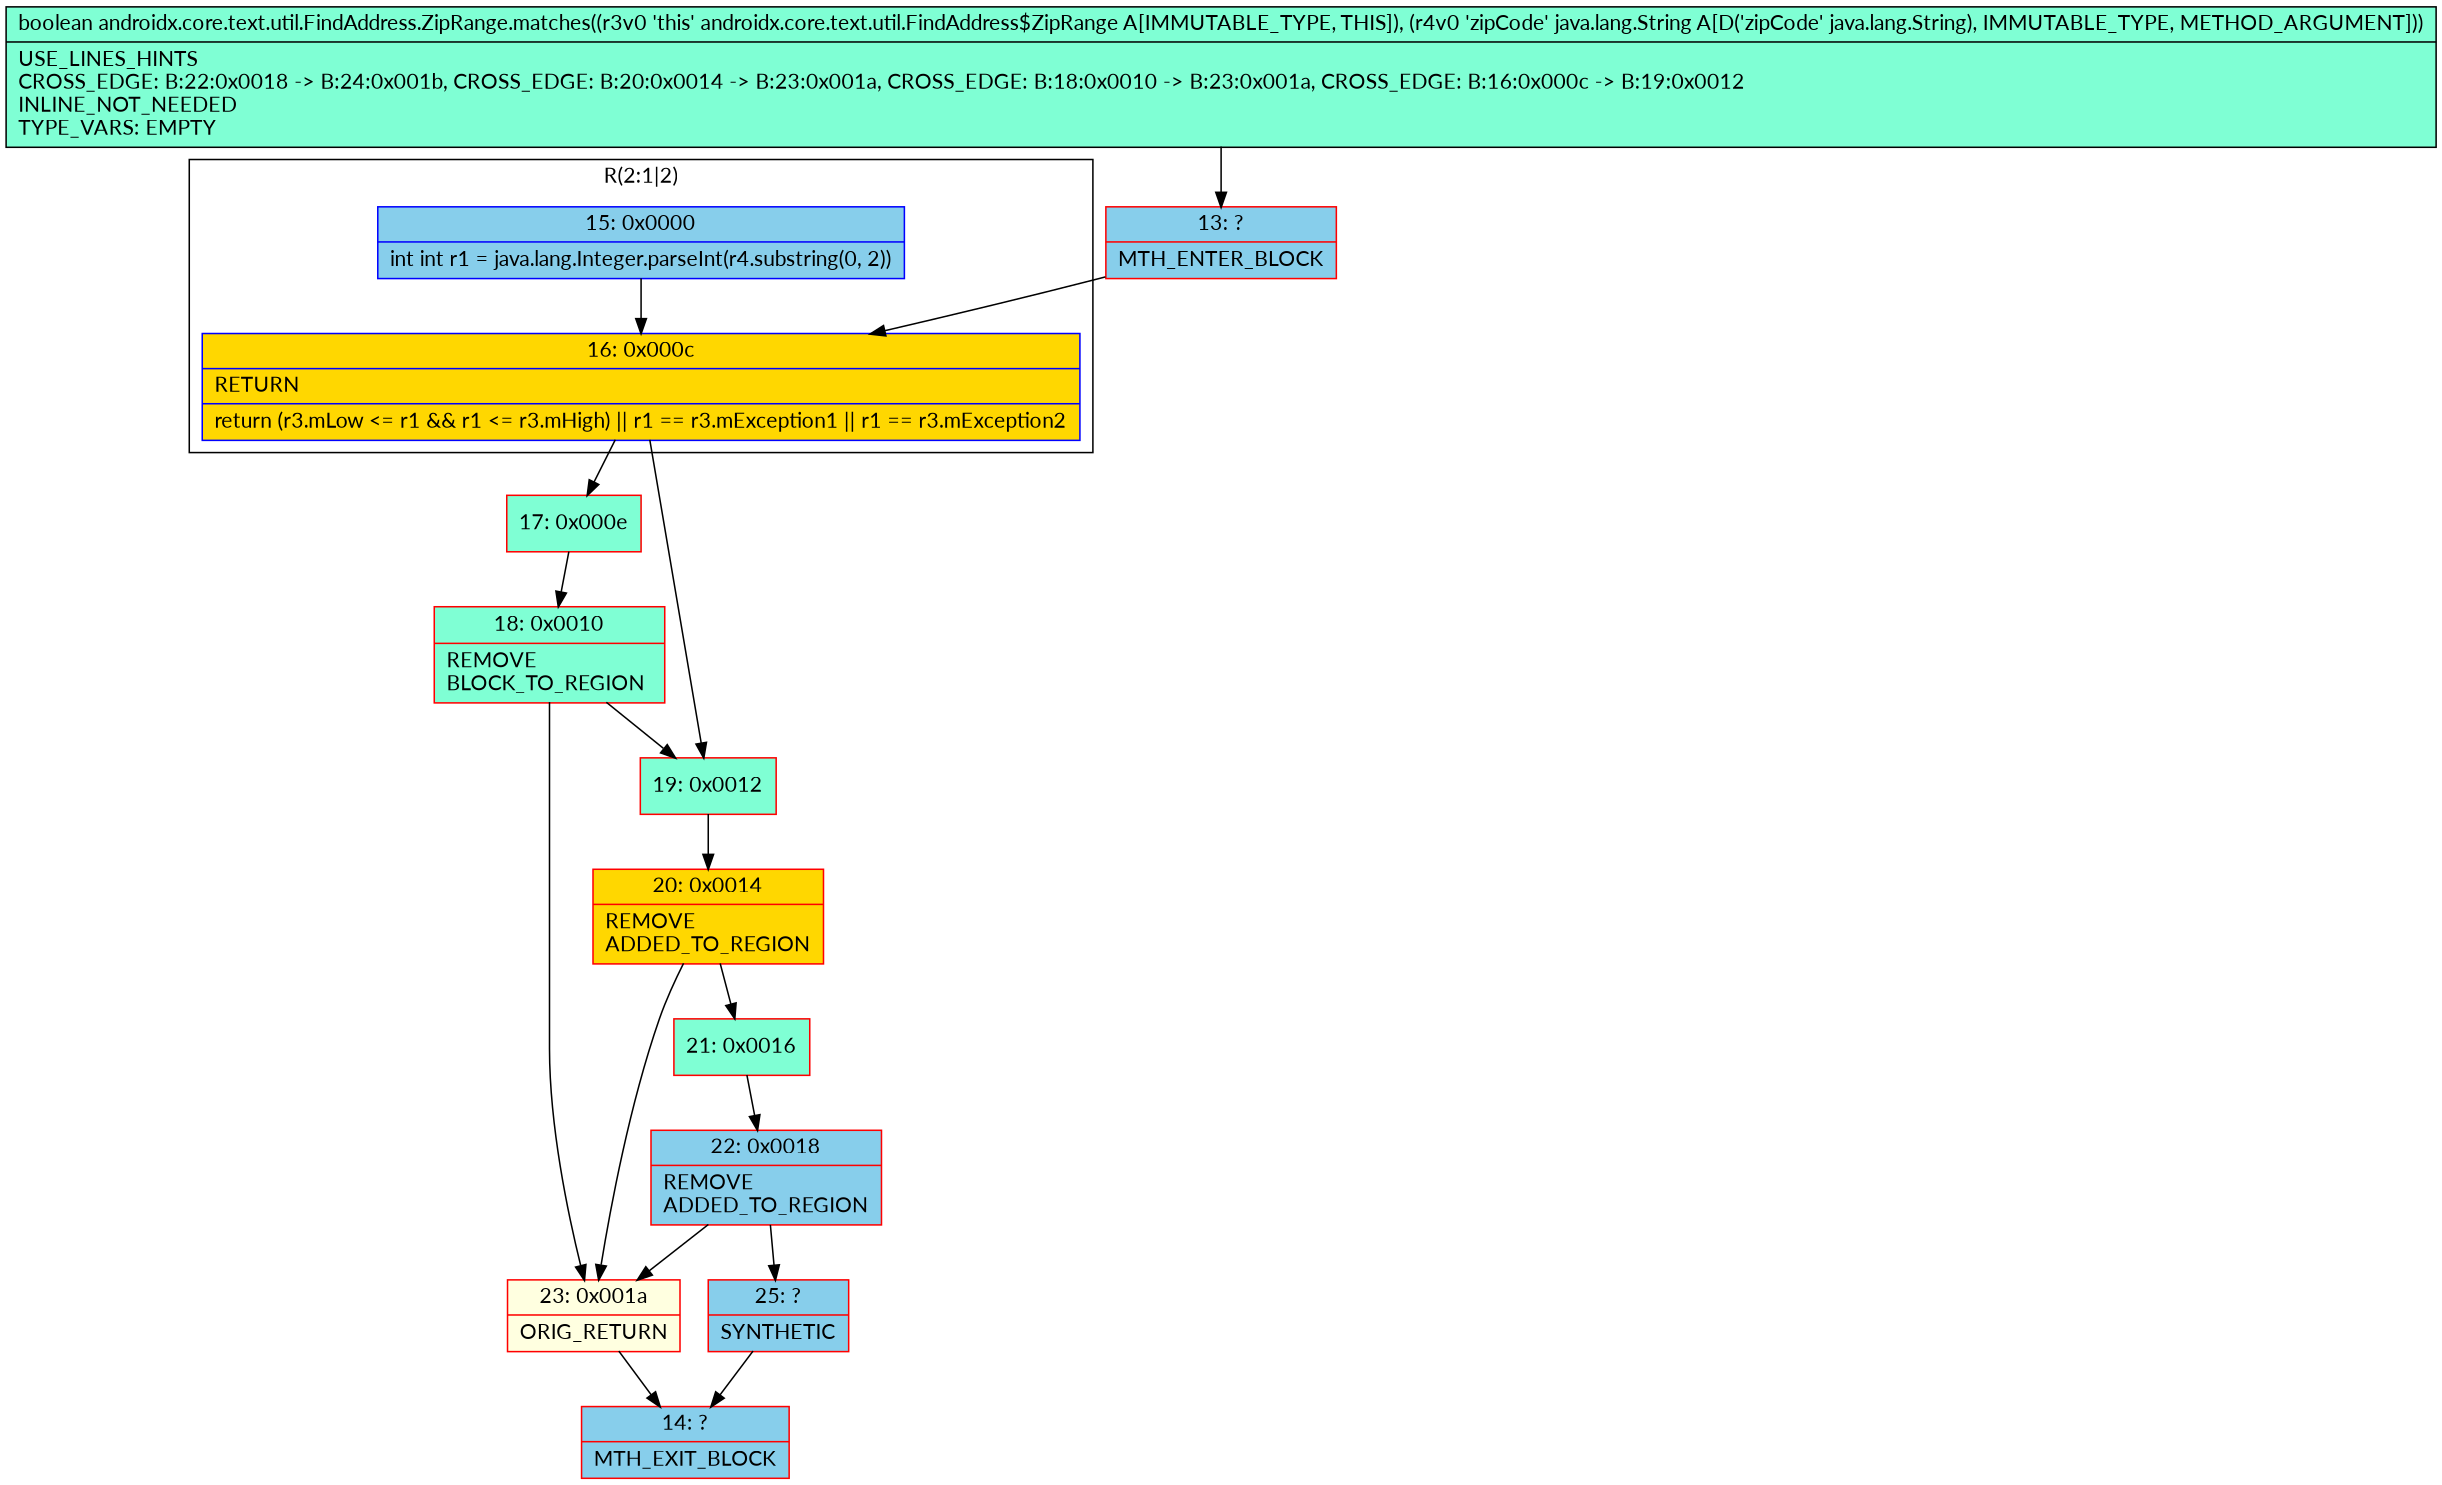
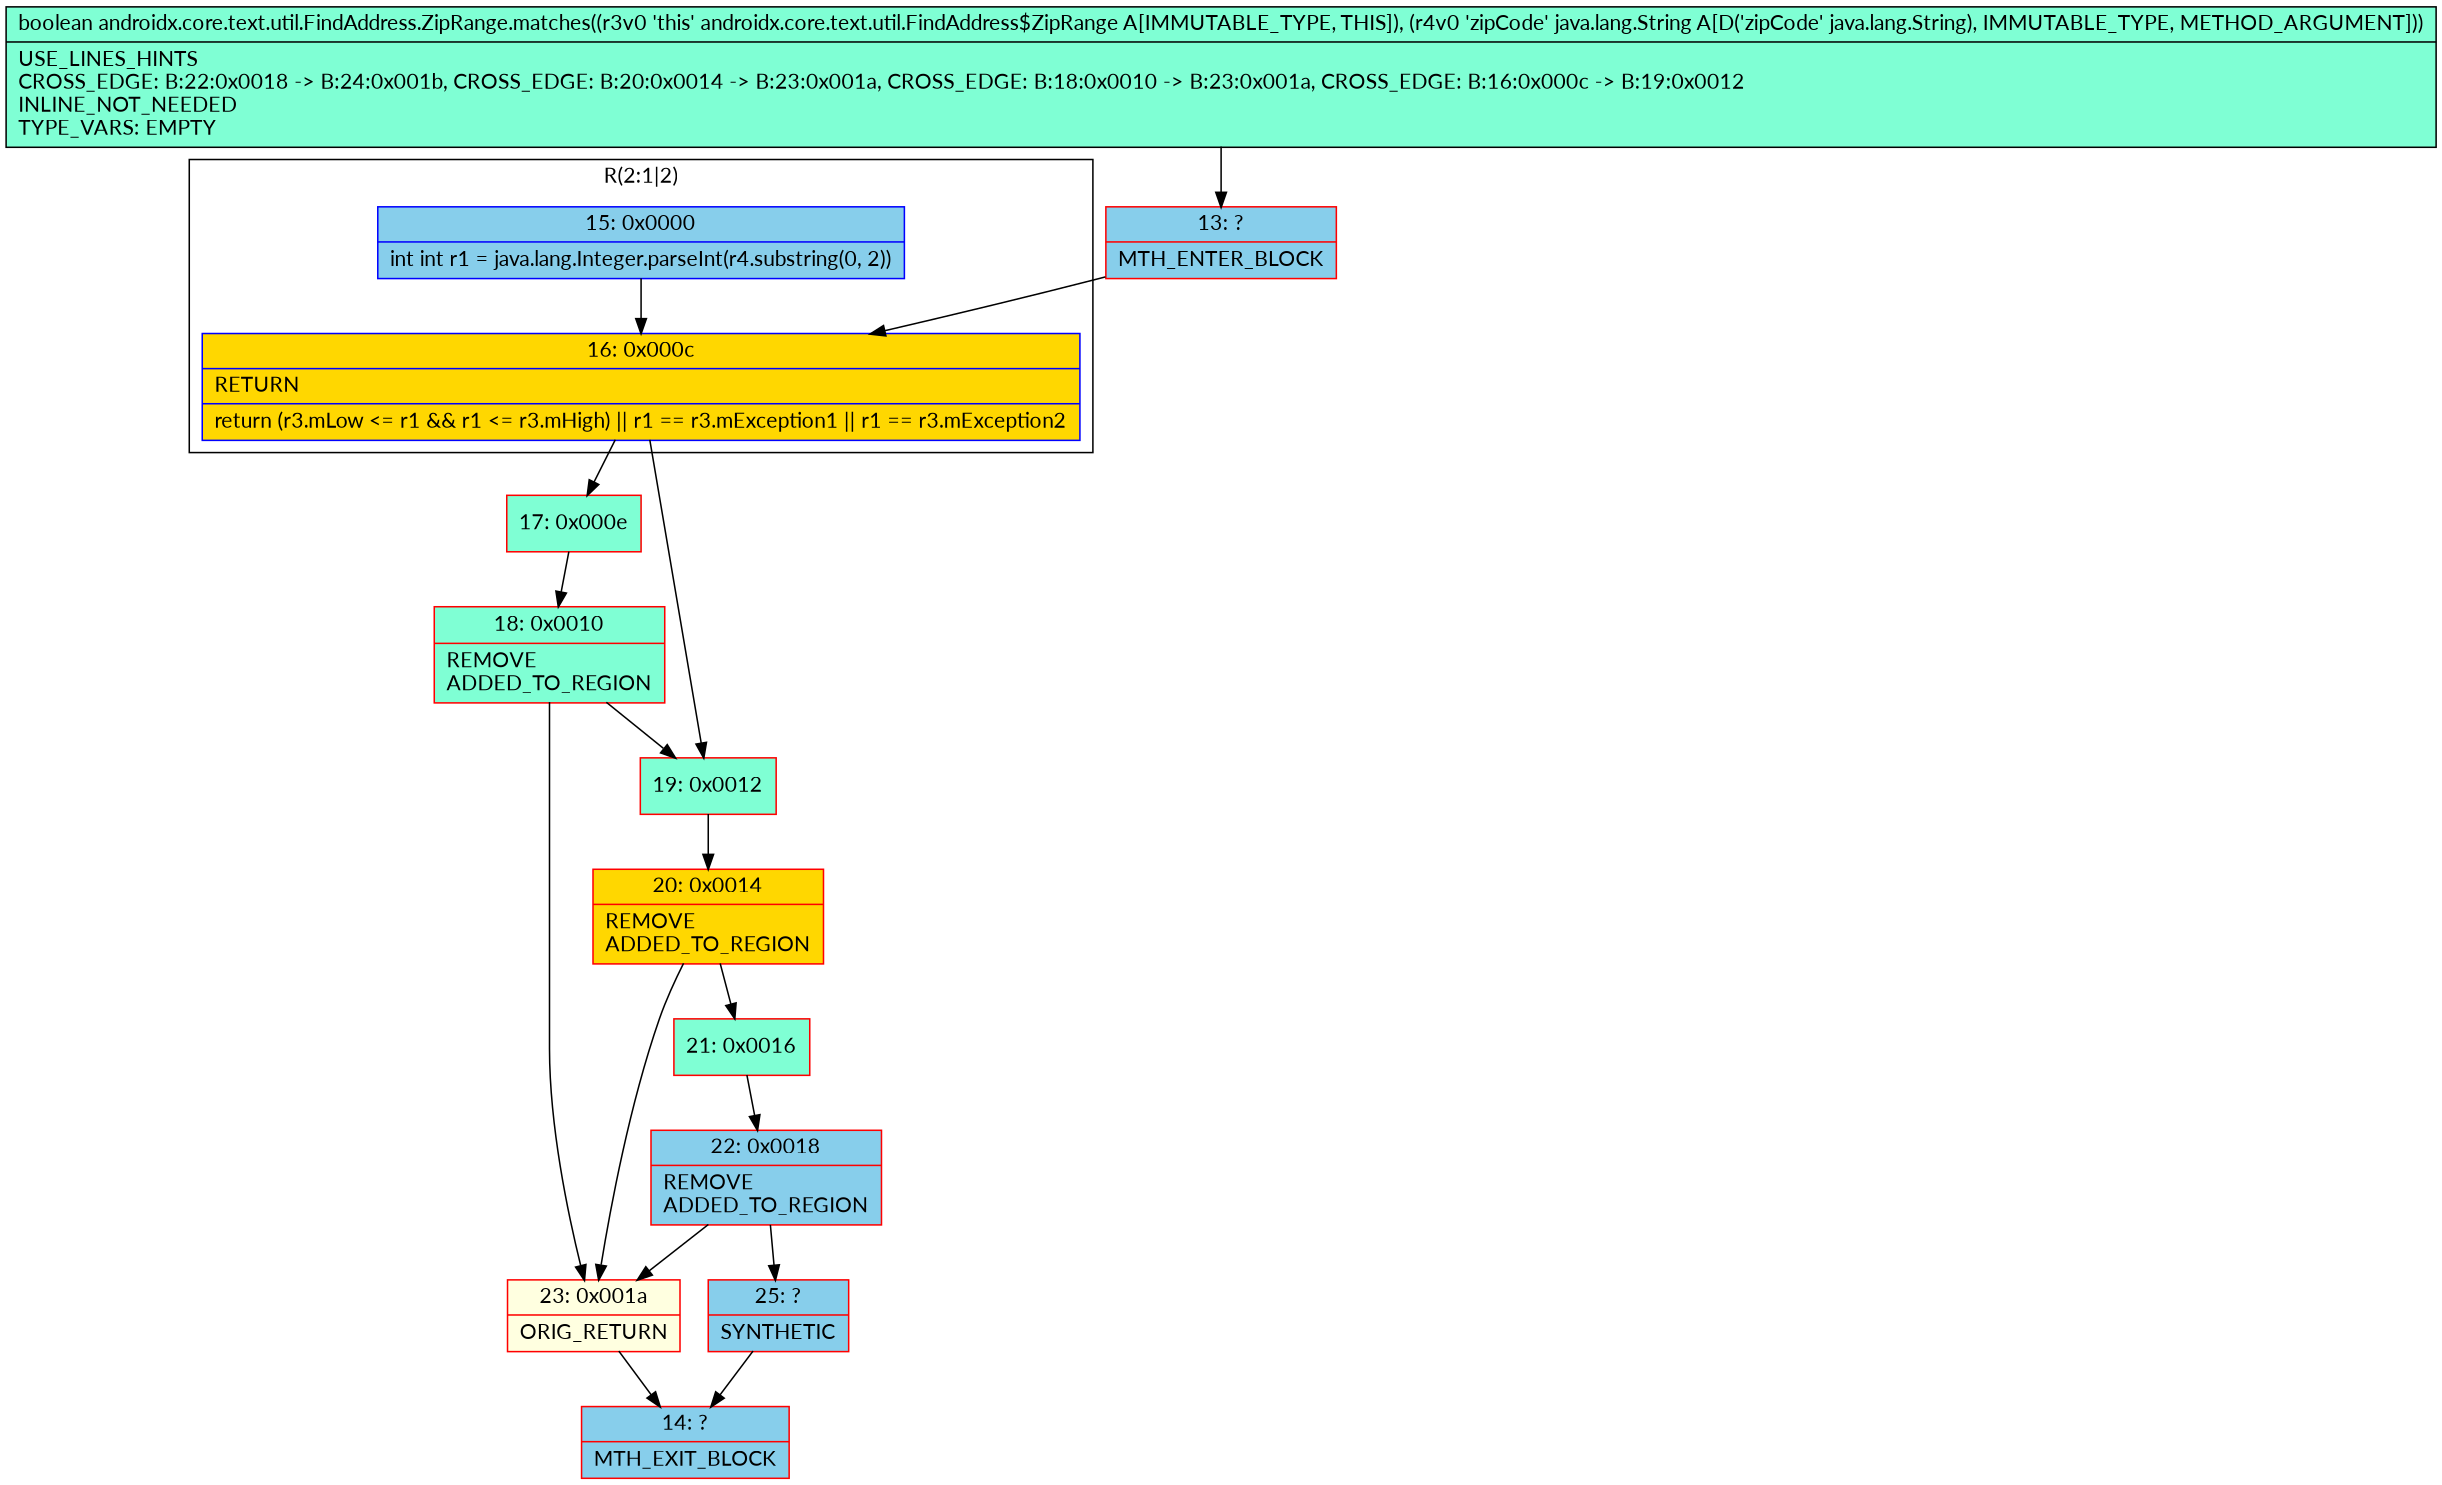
node "18: 0x0010": text "BLOCK_TO_REGION" -> "ADDED_TO_REGION"
